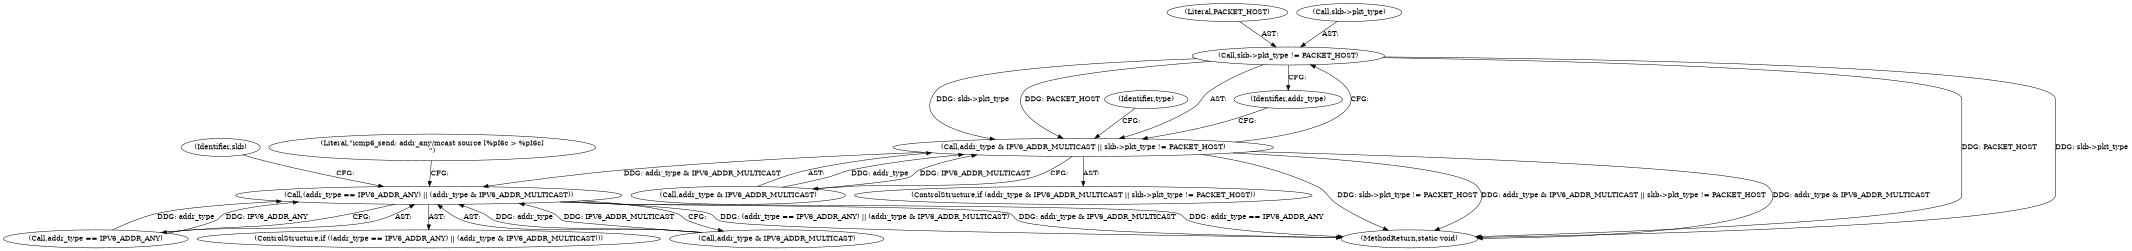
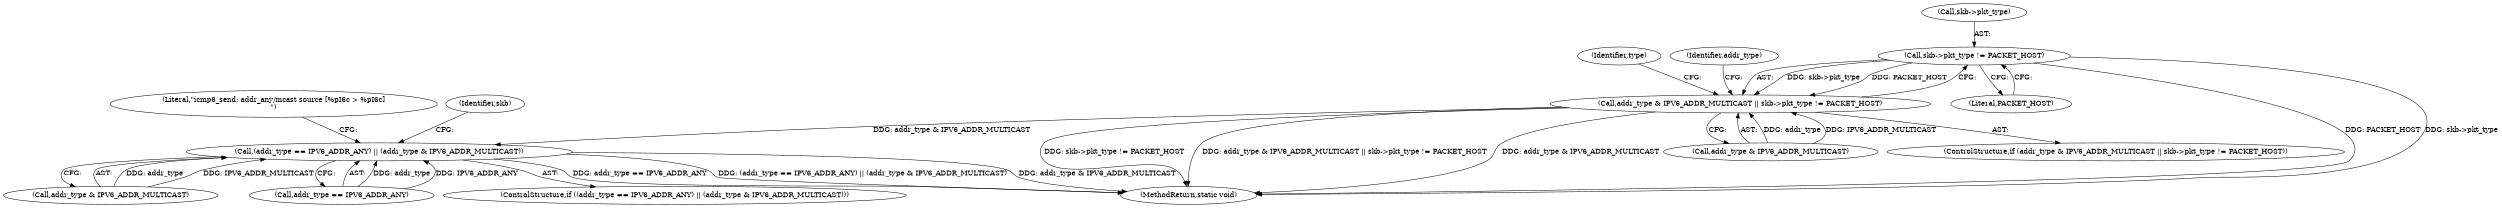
edge "(Literal,PACKET_HOST)" -> "(Call,skb->pkt_type != PACKET_HOST)": label "AST: " -> "CFG: "
edge "(Call,skb->pkt_type != PACKET_HOST)" -> "(Identifier,addr_type)": now "(Call,skb->pkt_type != PACKET_HOST)" -> "(Literal,PACKET_HOST)"
